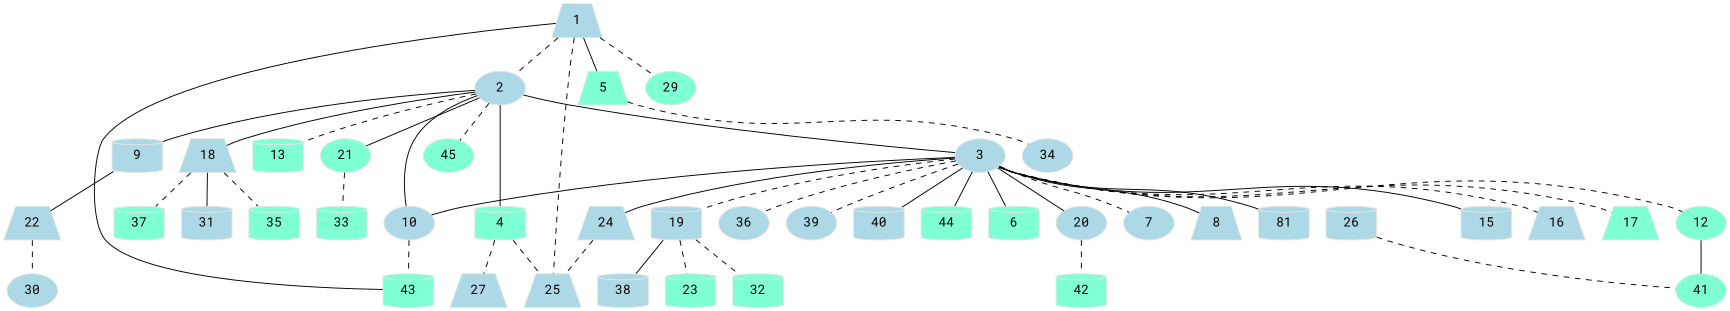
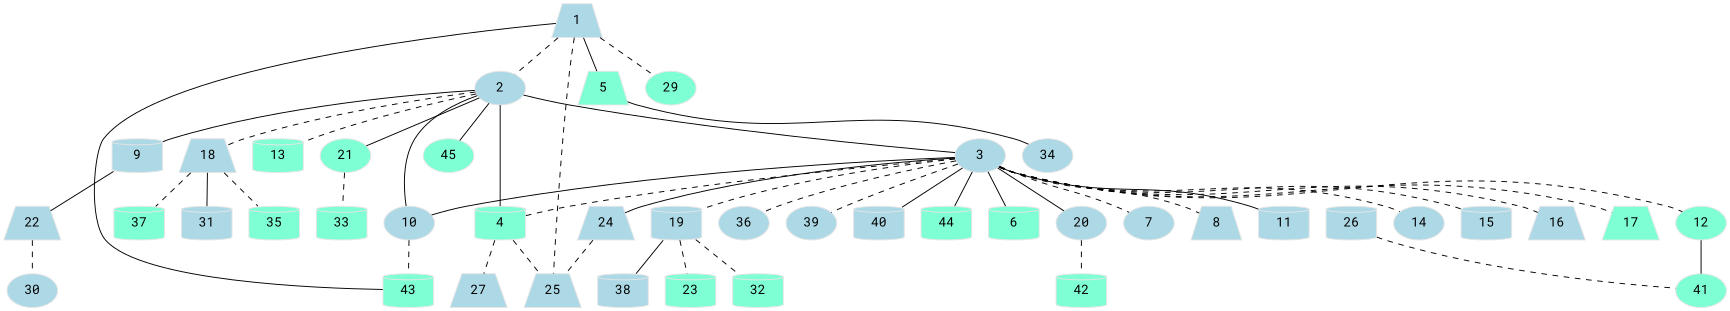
edge "2" -- "18": style solid -> dashed
edge "2" -- "45": style dashed -> solid
edge "5" -- "34": style dashed -> solid
edge "3" -- "4": added
edge "3" -- "8": style solid -> dashed
edge "3" -- "15": style solid -> dashed
node "81": label "81" -> "11"
node "14": added
